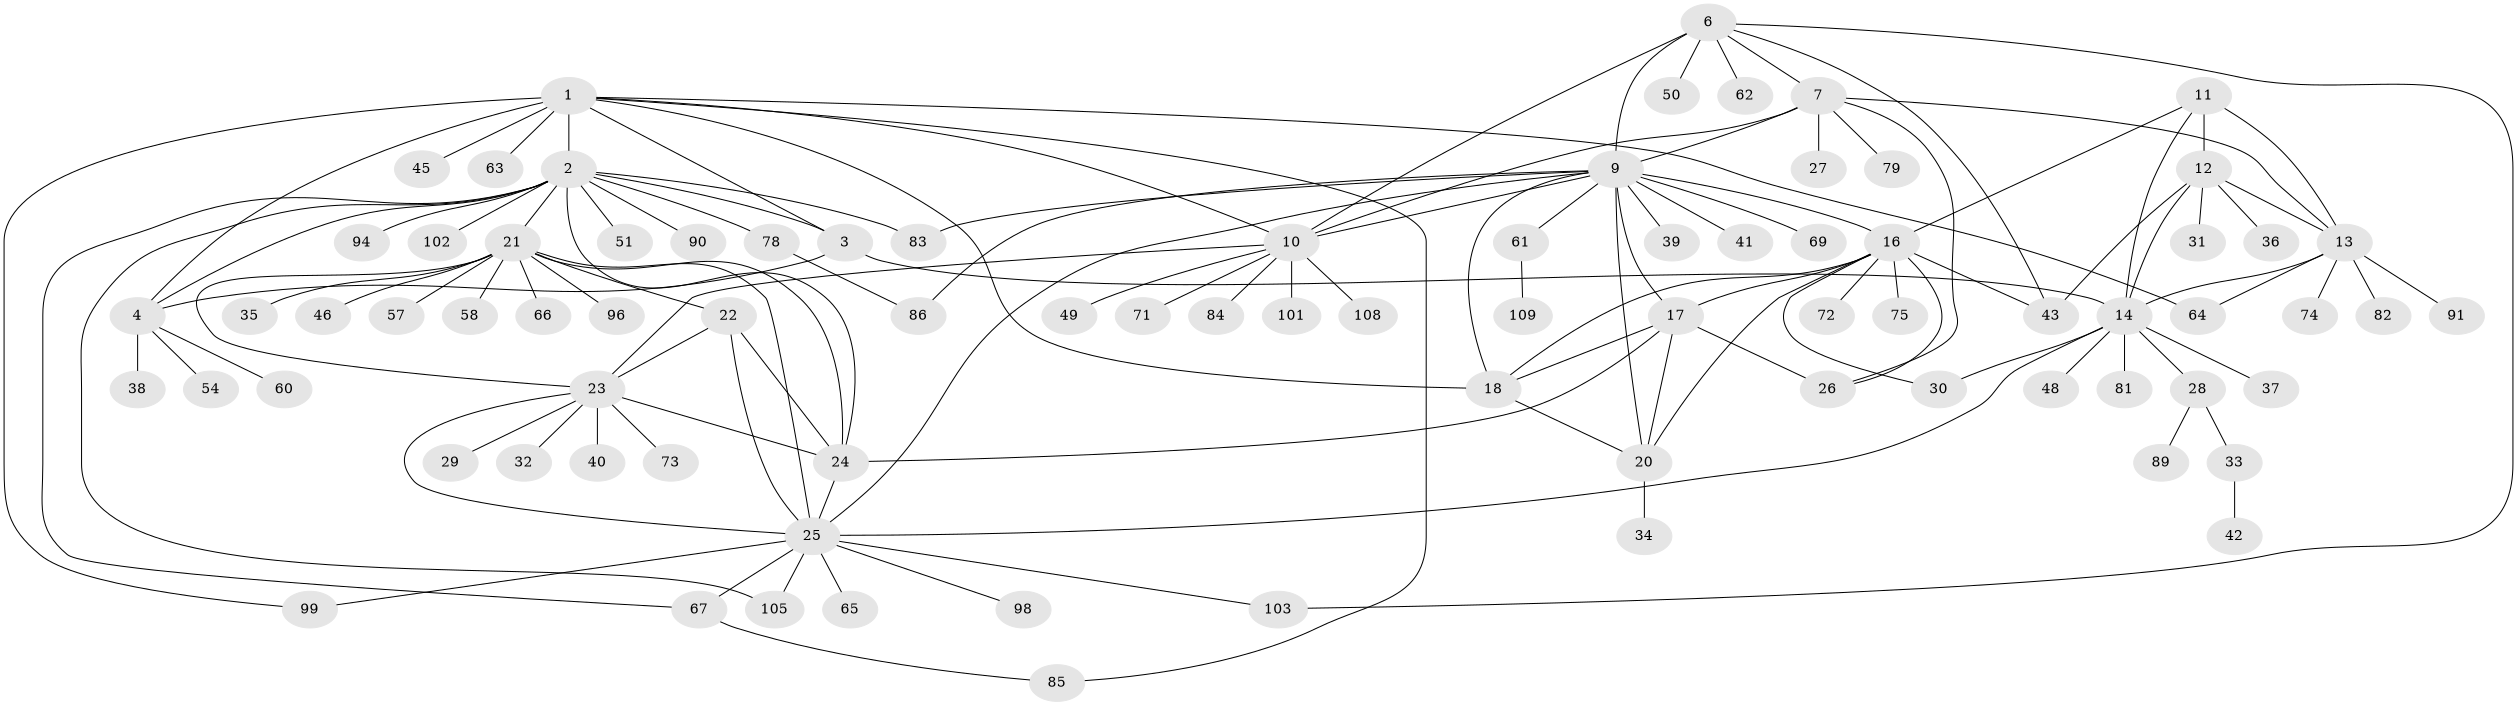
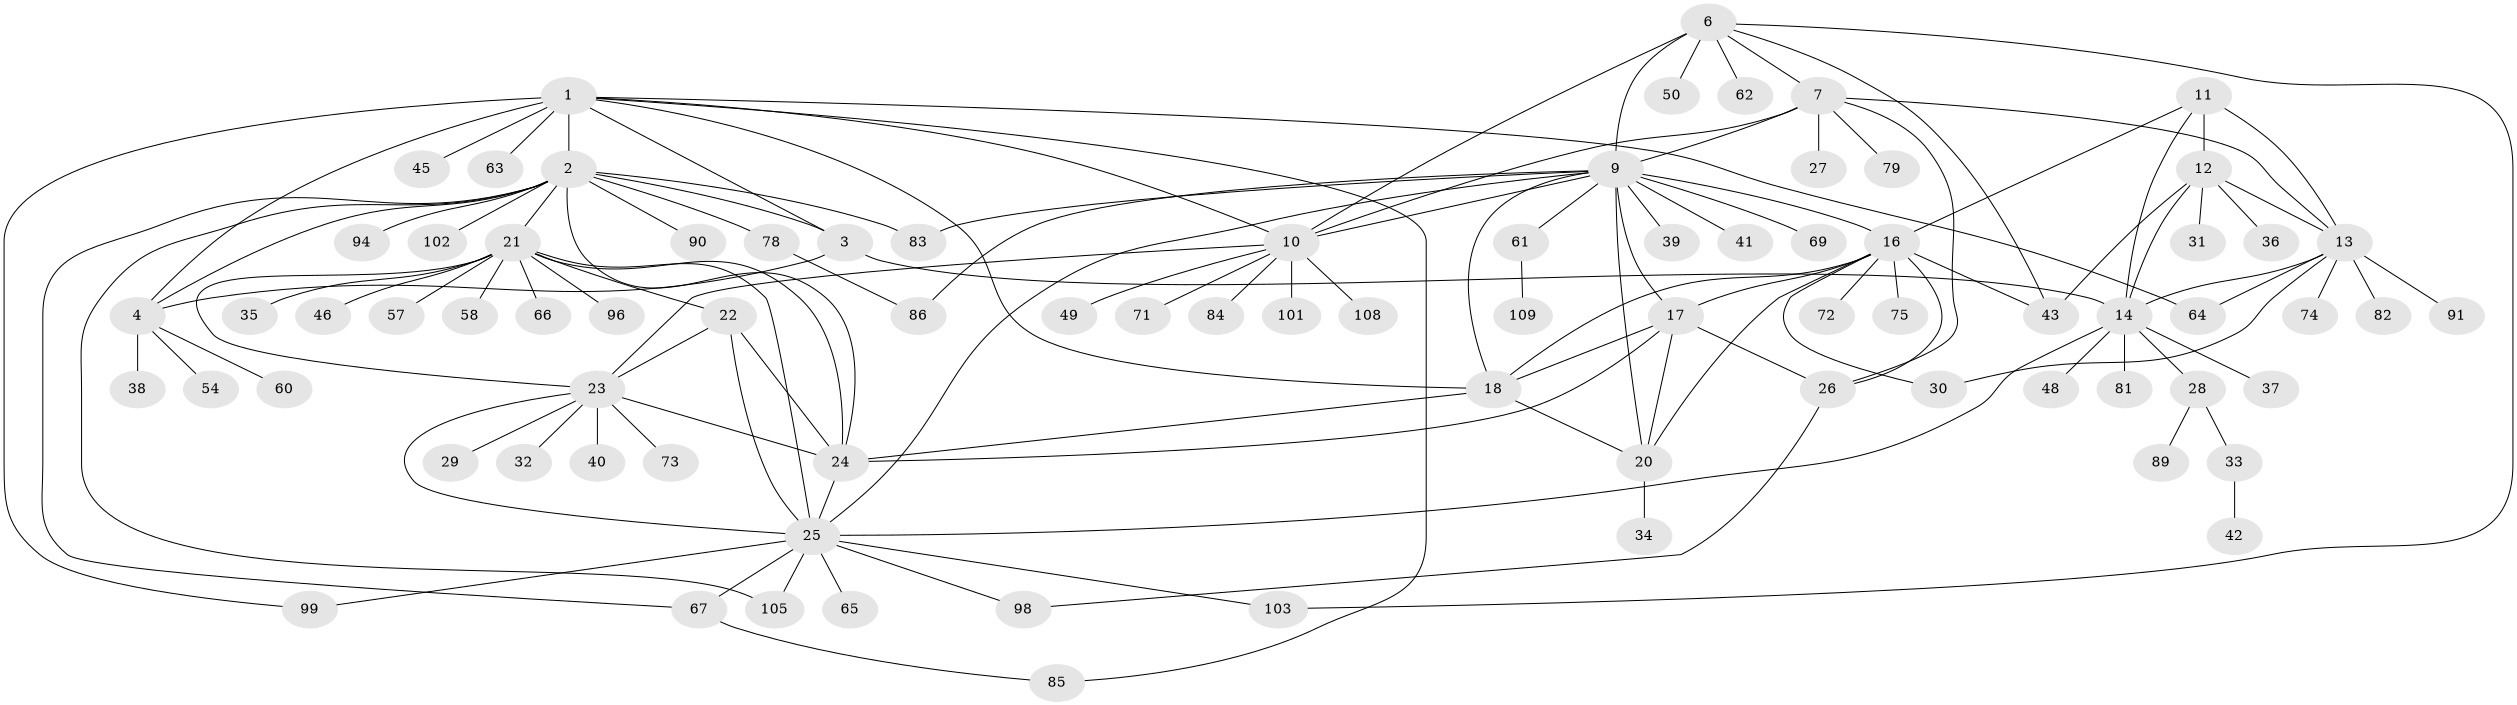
node "51": removed
edge "14" -- "30": now "13" -- "30"
edge "18" -- "24": added
edge "26" -- "98": added
